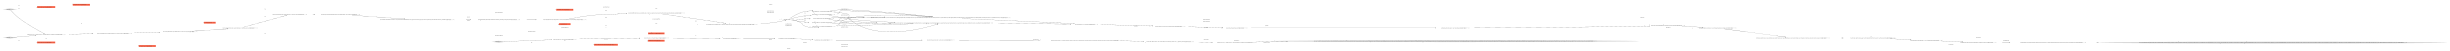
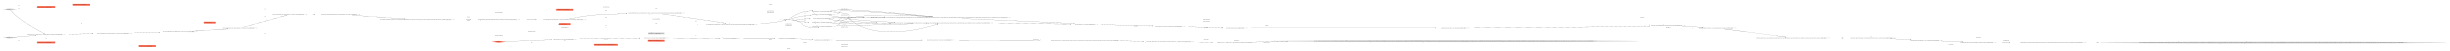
node "StreamOperator<?> op@@@2@@@['0', '0', '1']": fillcolor tomato -> lightgray
node "createTask['0', '0', '1']": fillcolor lightgray -> tomato
